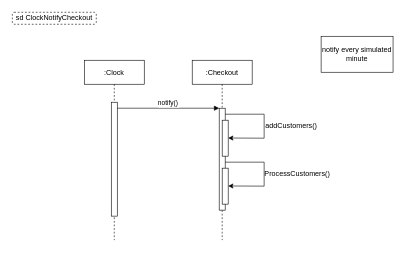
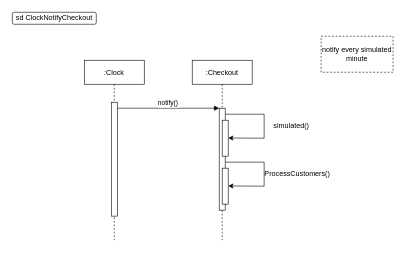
node "sd ClockNotifyCheckout": style dashed -> solid
node "notify every simulated minute": style solid -> dashed
node "addCustomers()": label "addCustomers()" -> "simulated()"
